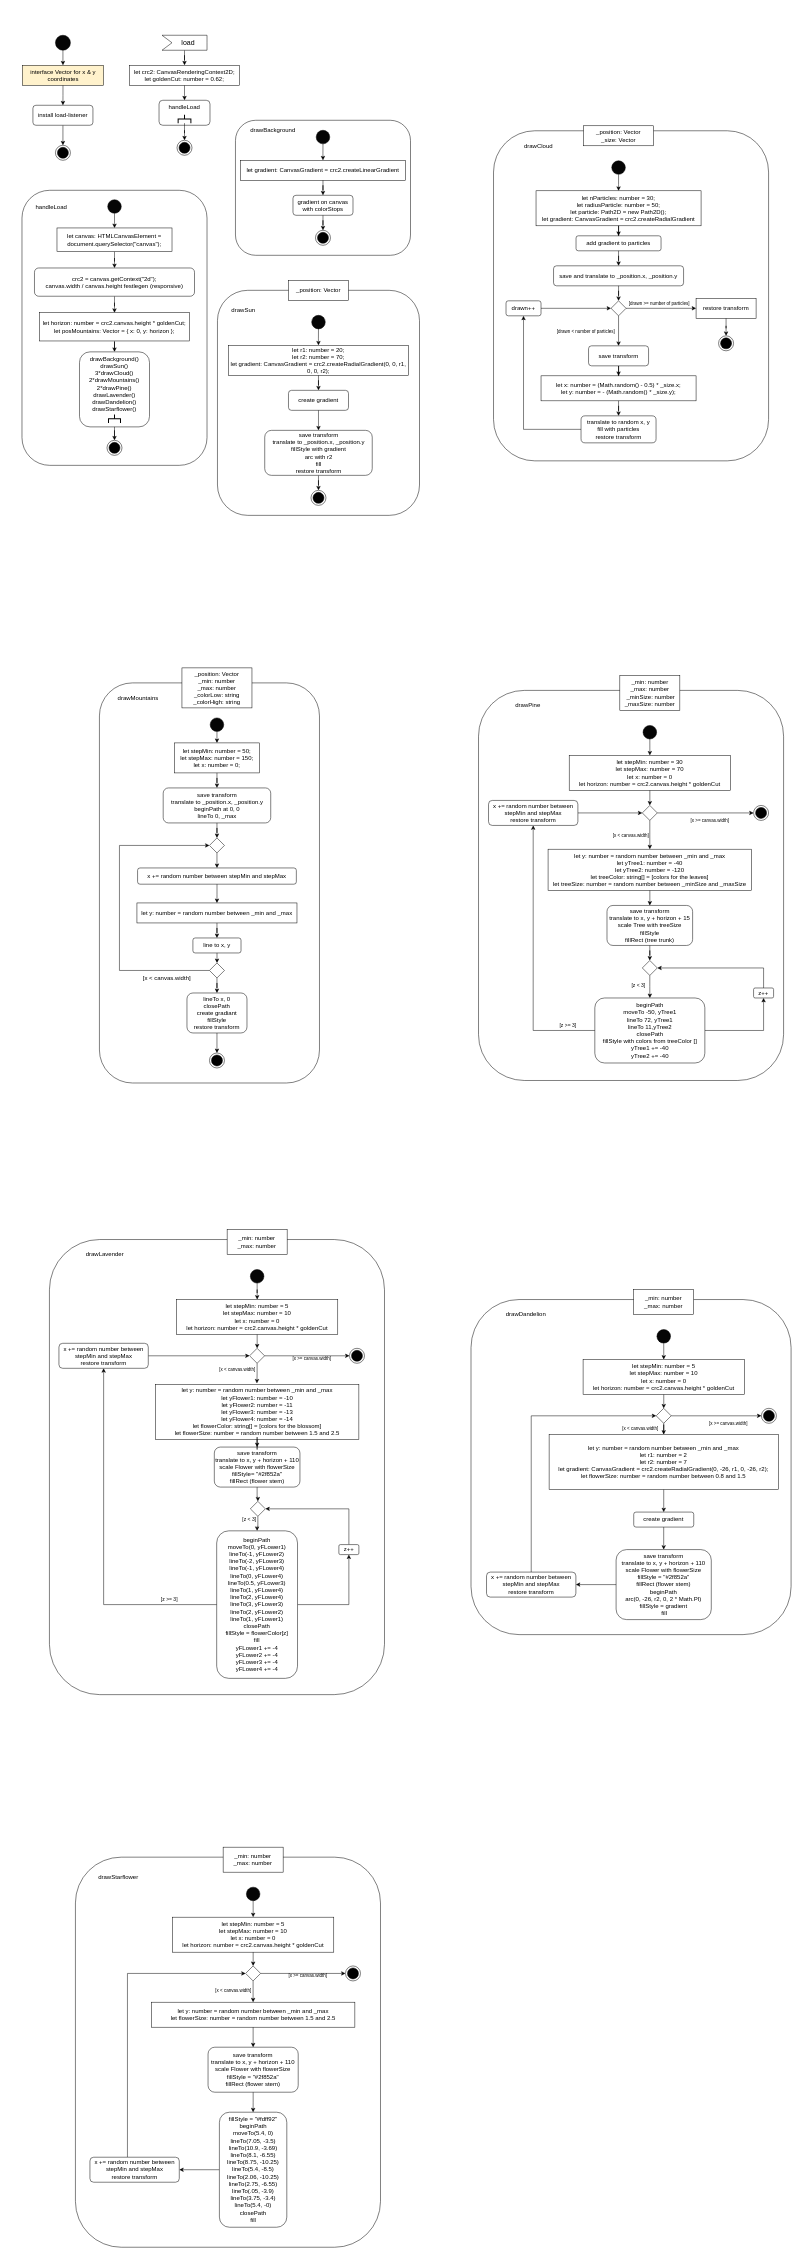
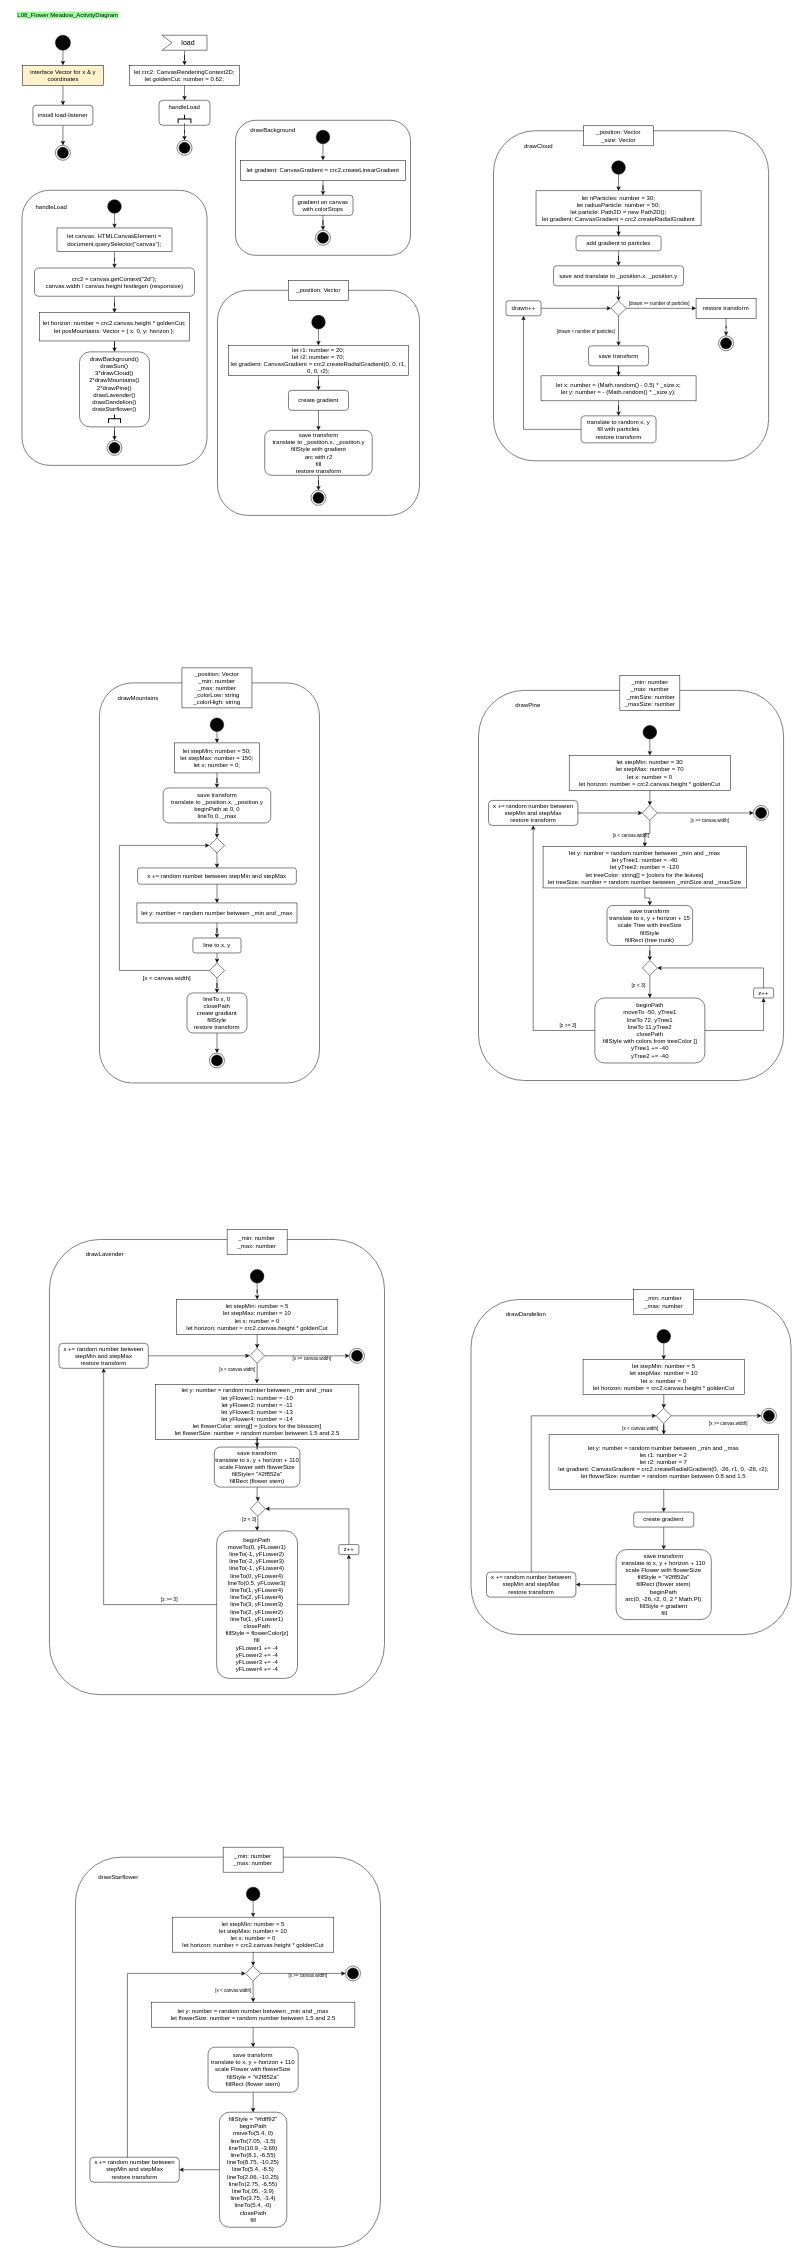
node "L08_Flower Meadow_ActivityDiagram": added
node "drawSun": removed
node "let y: number = random number between _min and _max let yTree1: number = -40 let yTree2: number = -120 let treeColor: string[] = [colors for the leaves] let treeSize: number = random number between _minSize and _maxSize": moved (650, 870) -> (645, 867)
